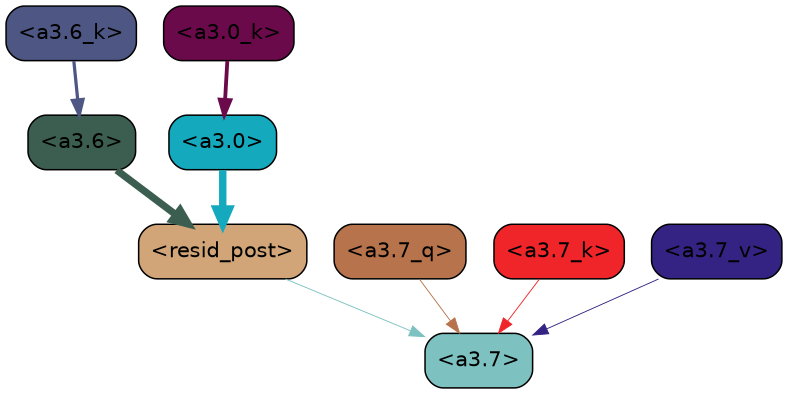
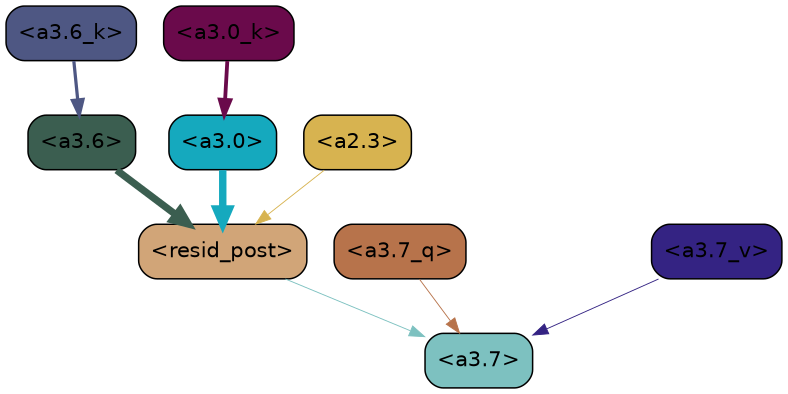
node "<a2.3>": added
node "<a3.7_k>": removed
